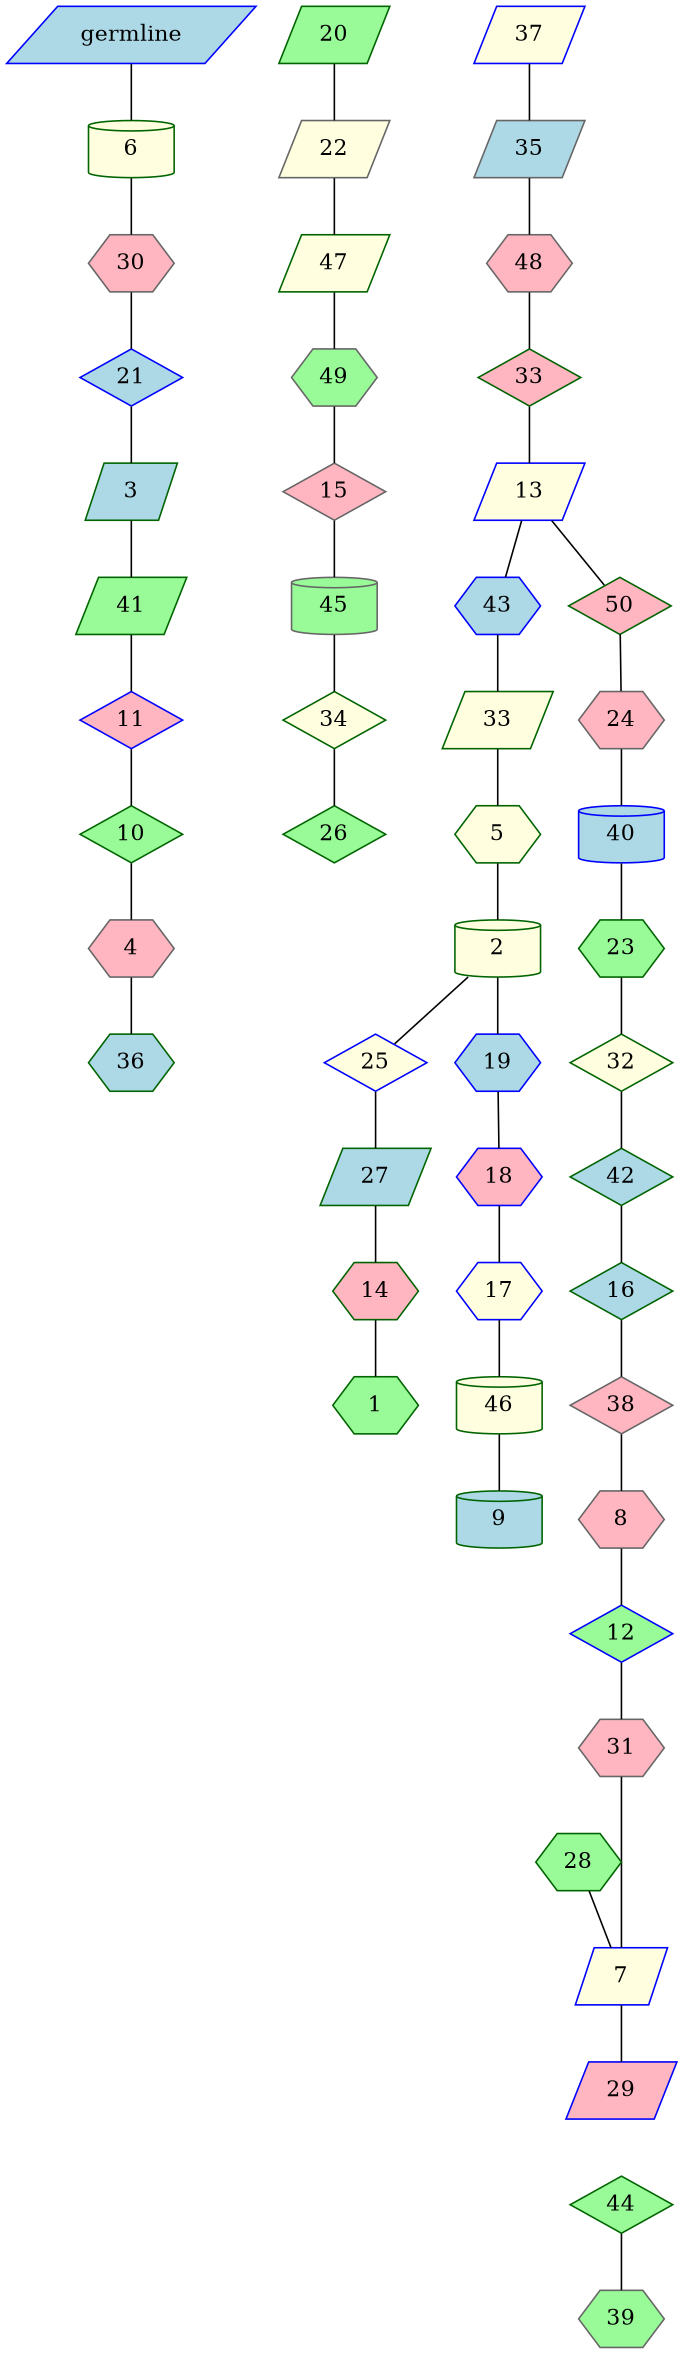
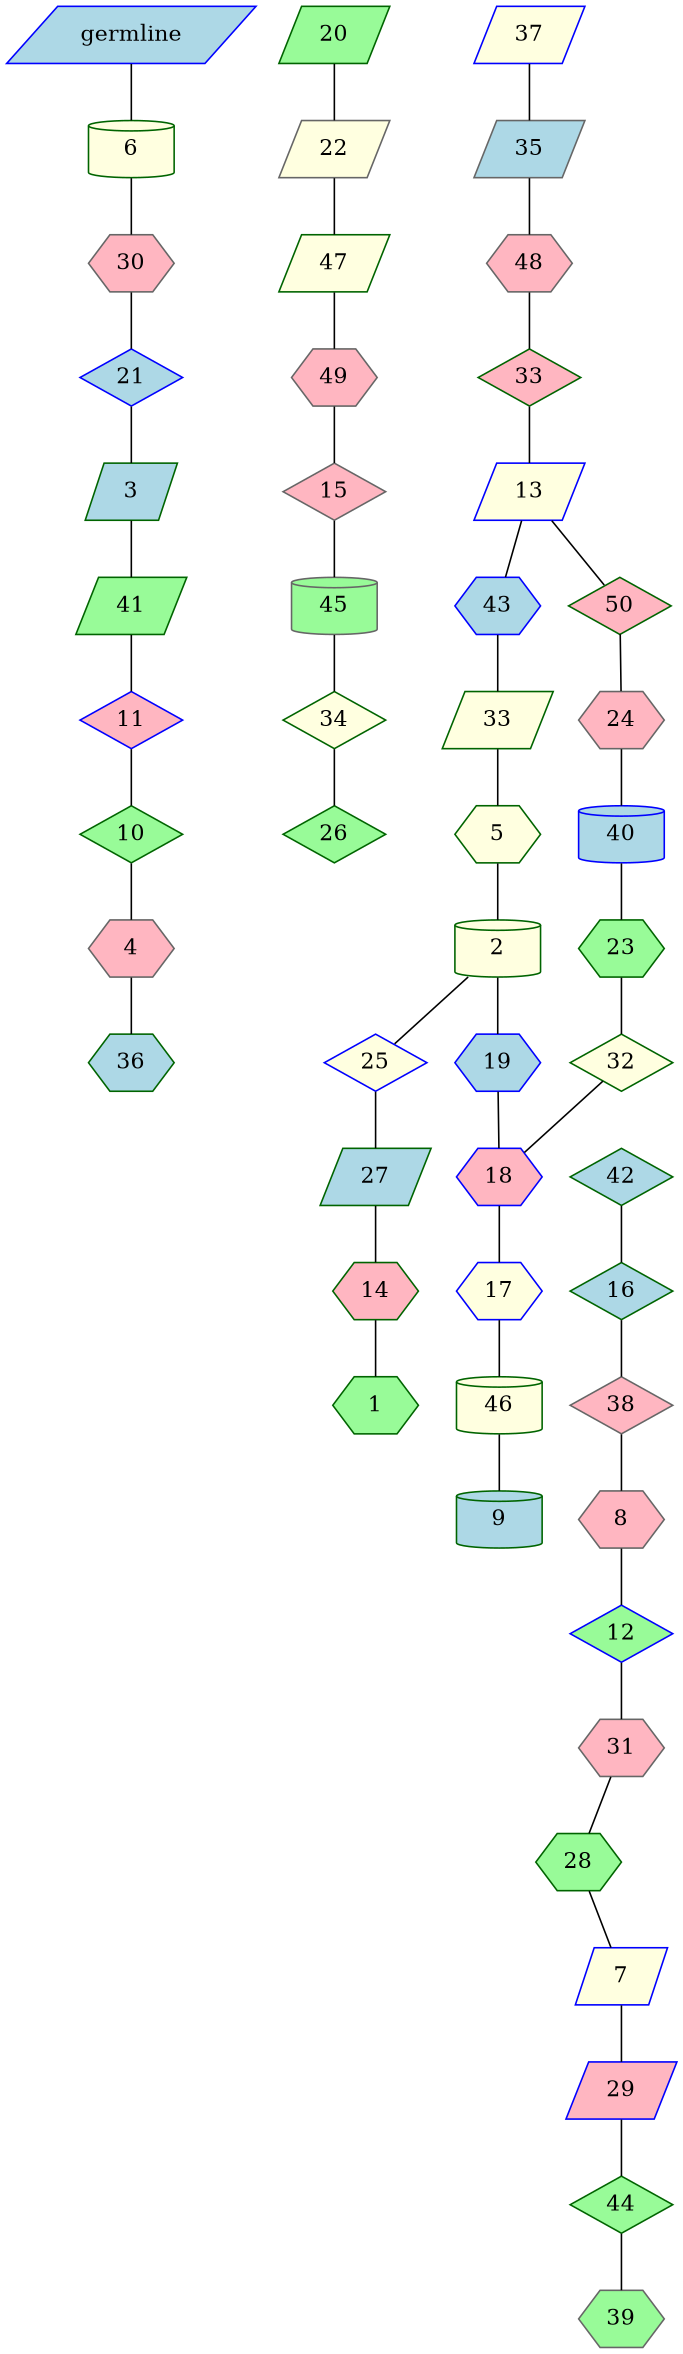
node "49": fillcolor palegreen -> lightpink
edge "32" -- "42": now "32" -- "18"
edge "31" -- "7": now "31" -- "28"
edge "29" -- "44": added
